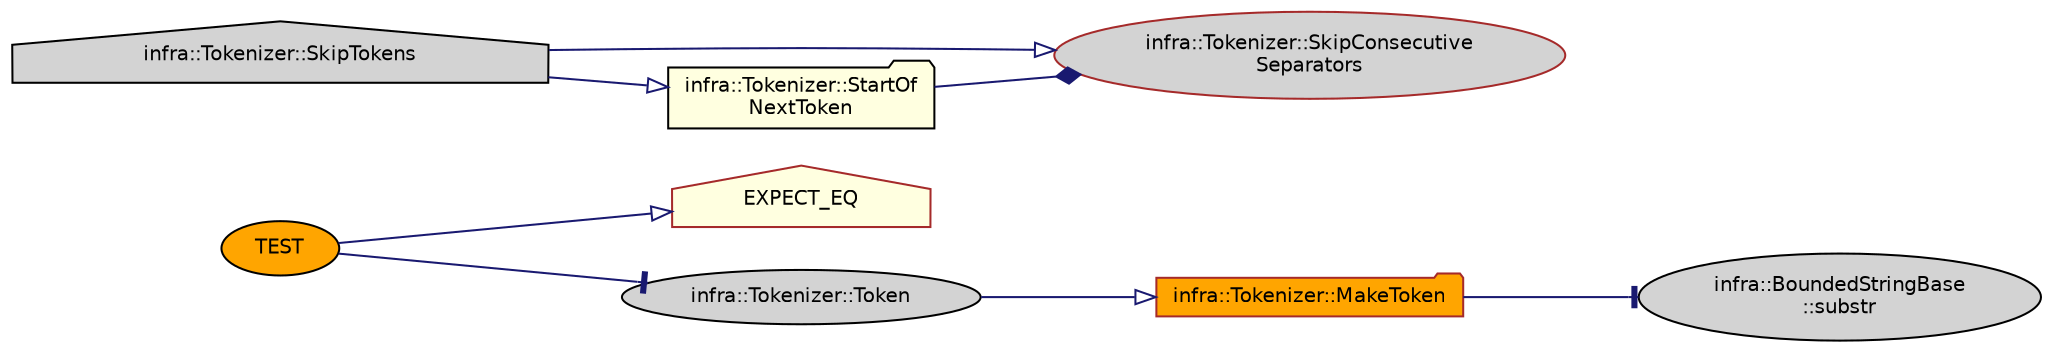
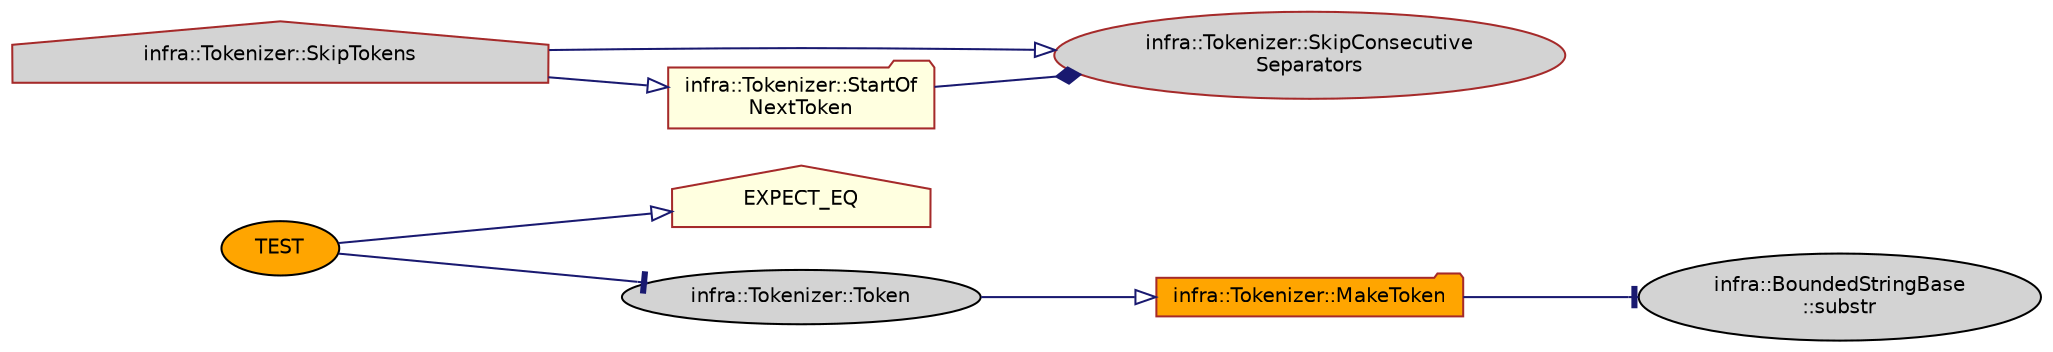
node "infra::Tokenizer::SkipTokens": color black -> brown
node "infra::Tokenizer::StartOf NextToken": color black -> brown
